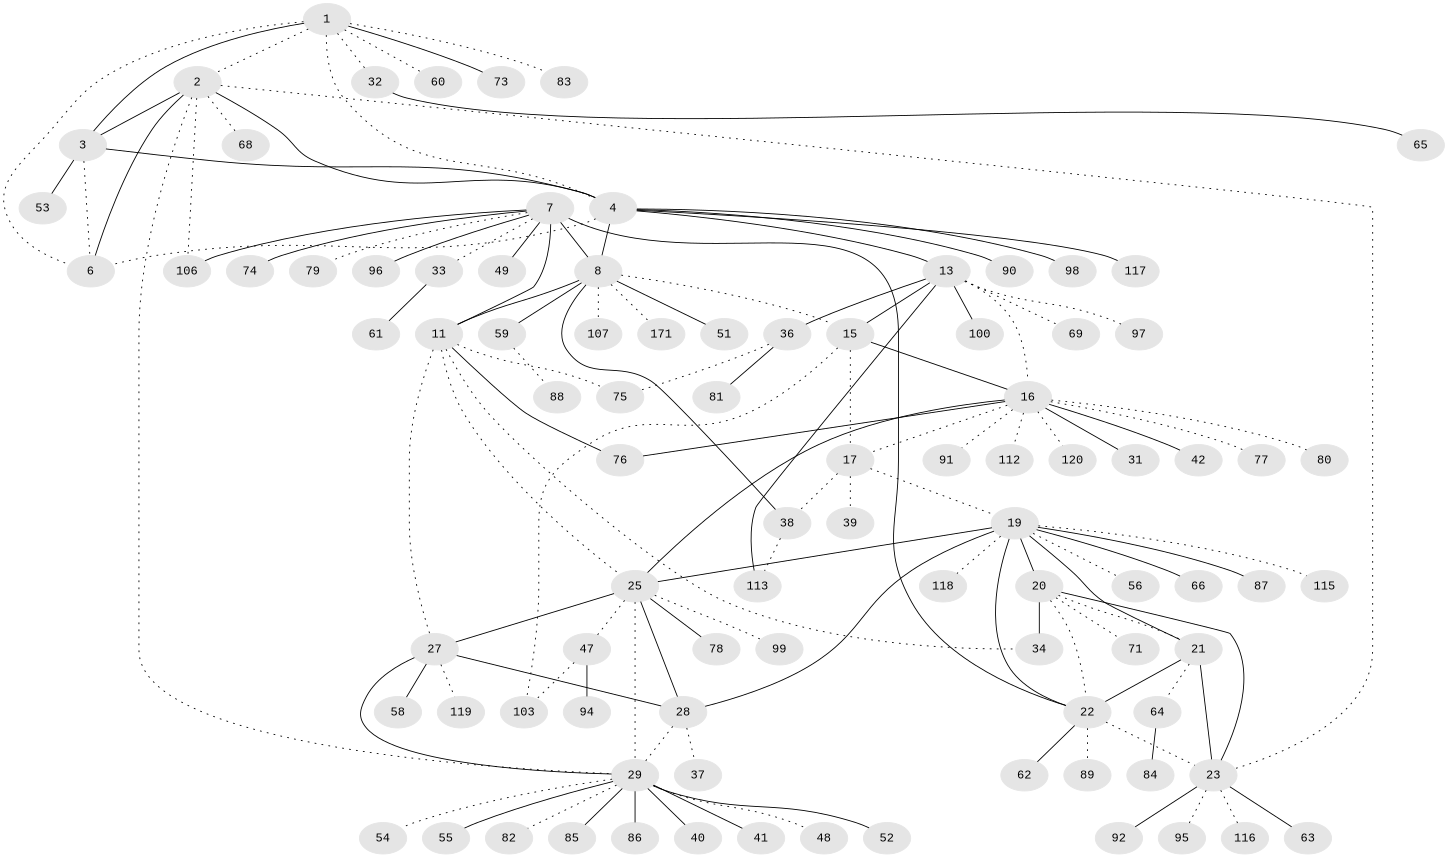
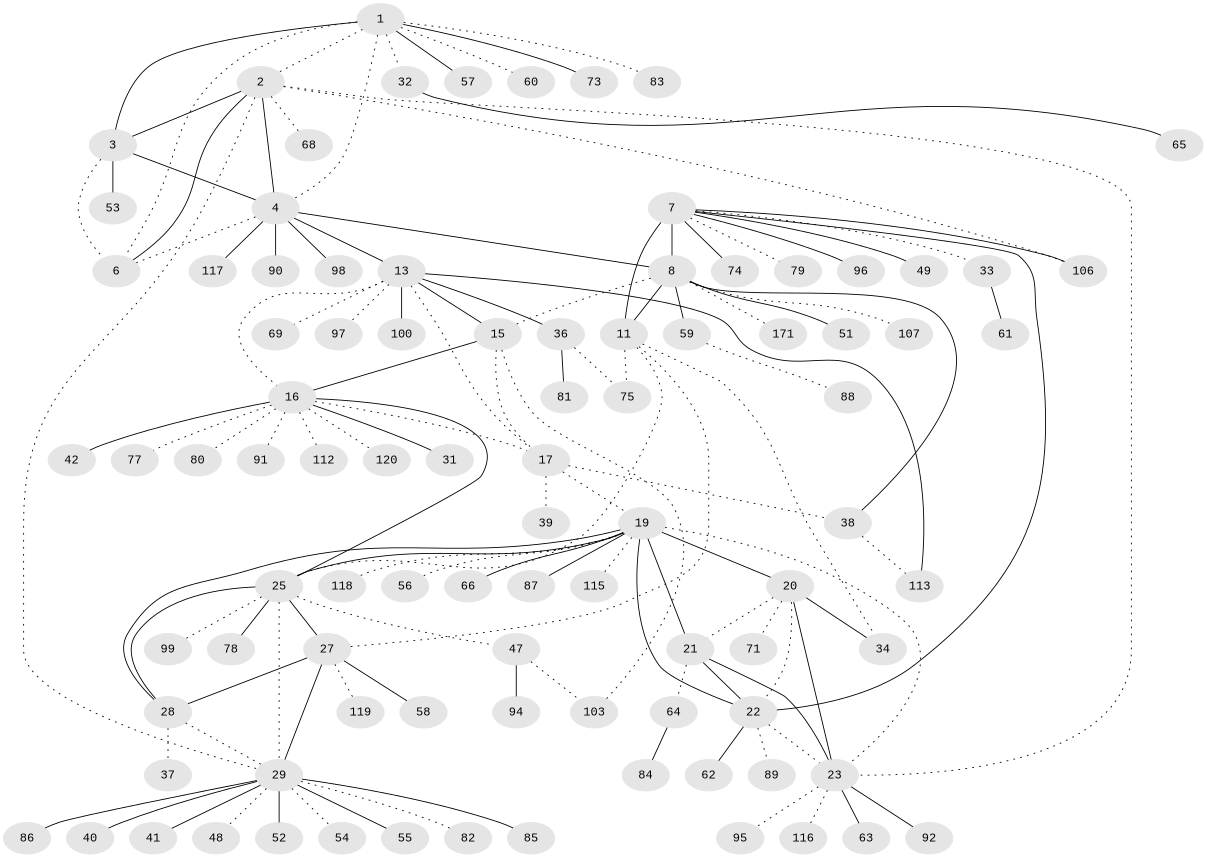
node "57": added
edge "13" -- "17": added
node "76": removed
edge "19" -- "23": added
